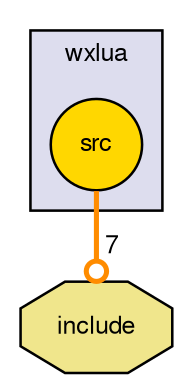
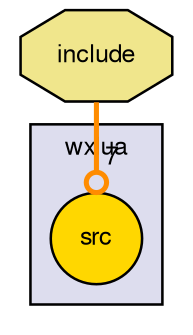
edge "src" -> "include": reversed
